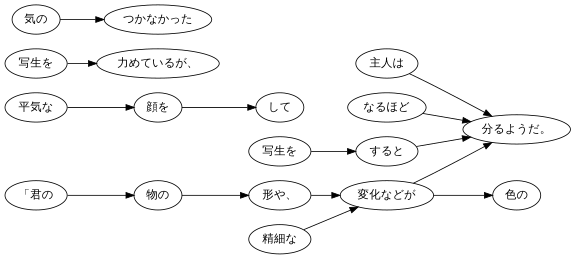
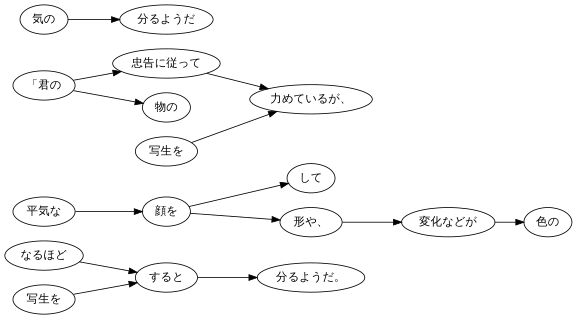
node "つかなかった": label "つかなかった" -> "分るようだ"
node "忠告に従って": added
node "主人は": removed
edge "なるほど" -> "分るようだ。": now "なるほど" -> "すると"
edge "変化などが" -> "分るようだ。": removed
edge "物の" -> "形や、": now "顔を" -> "形や、"
node "精細な": removed
